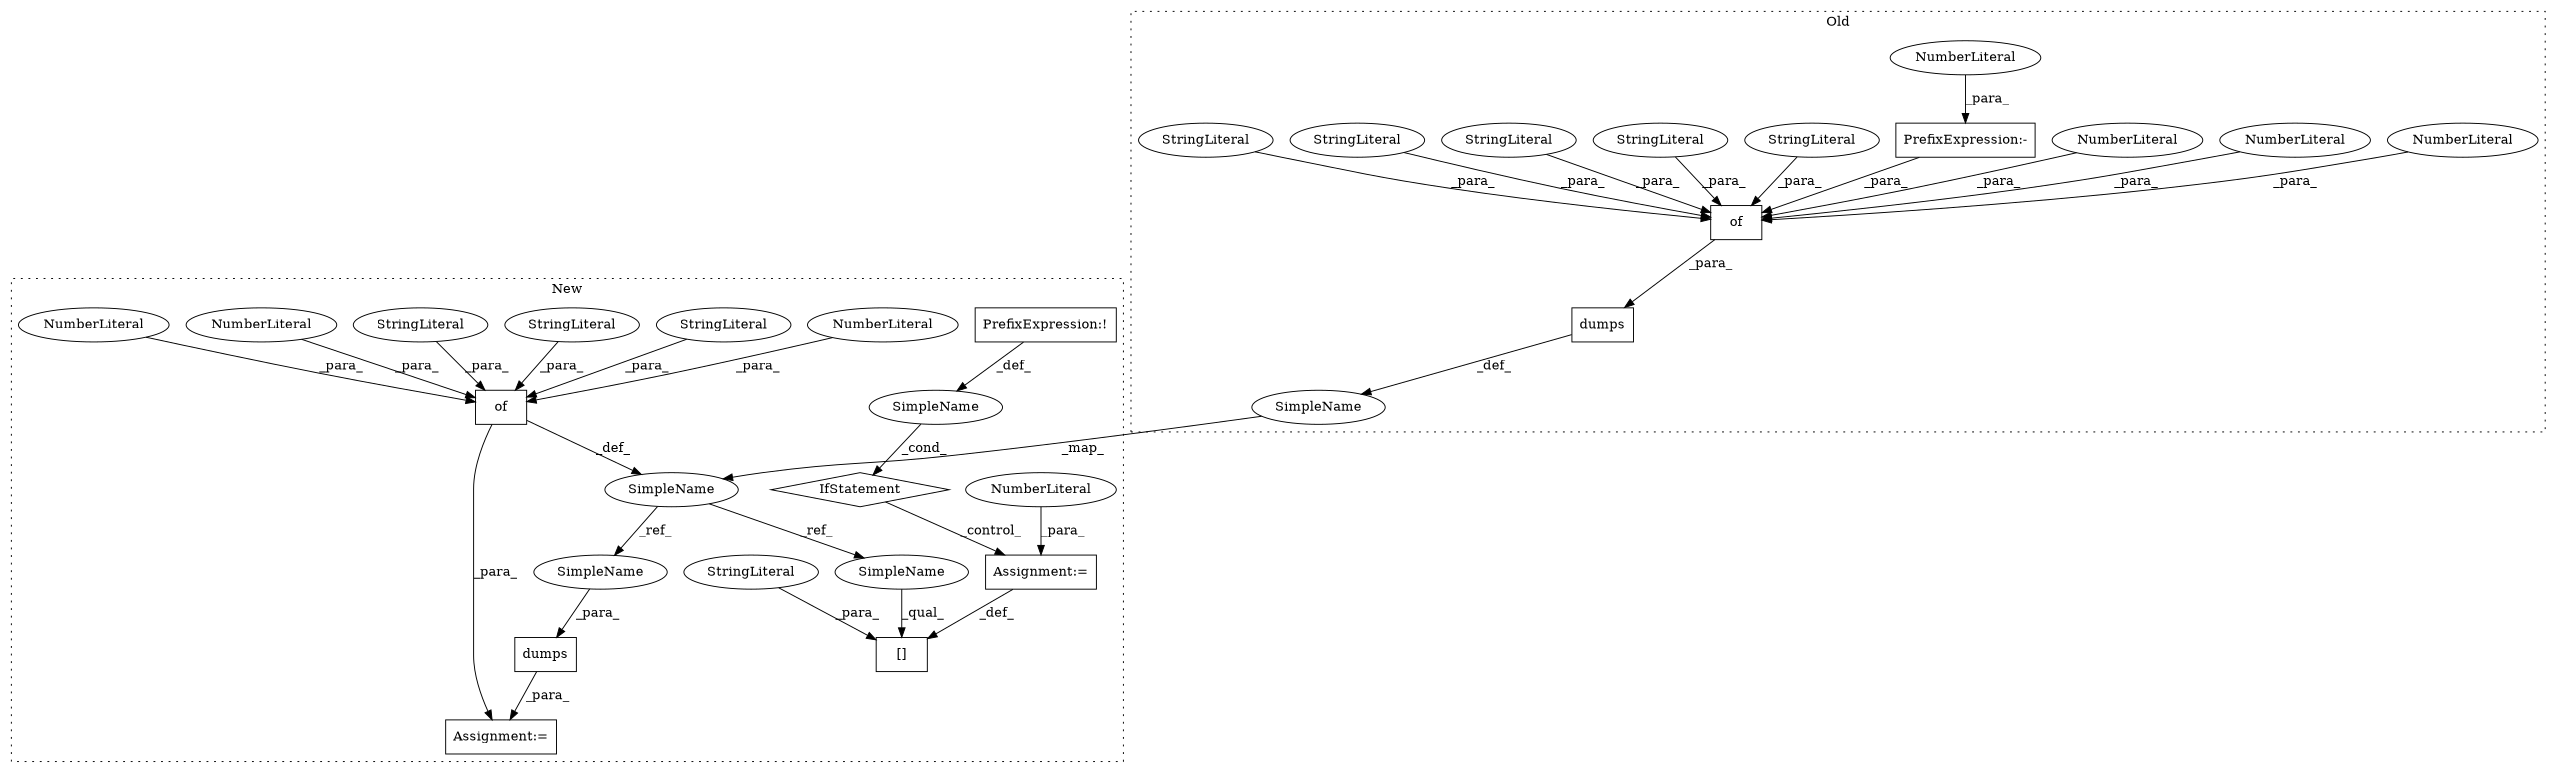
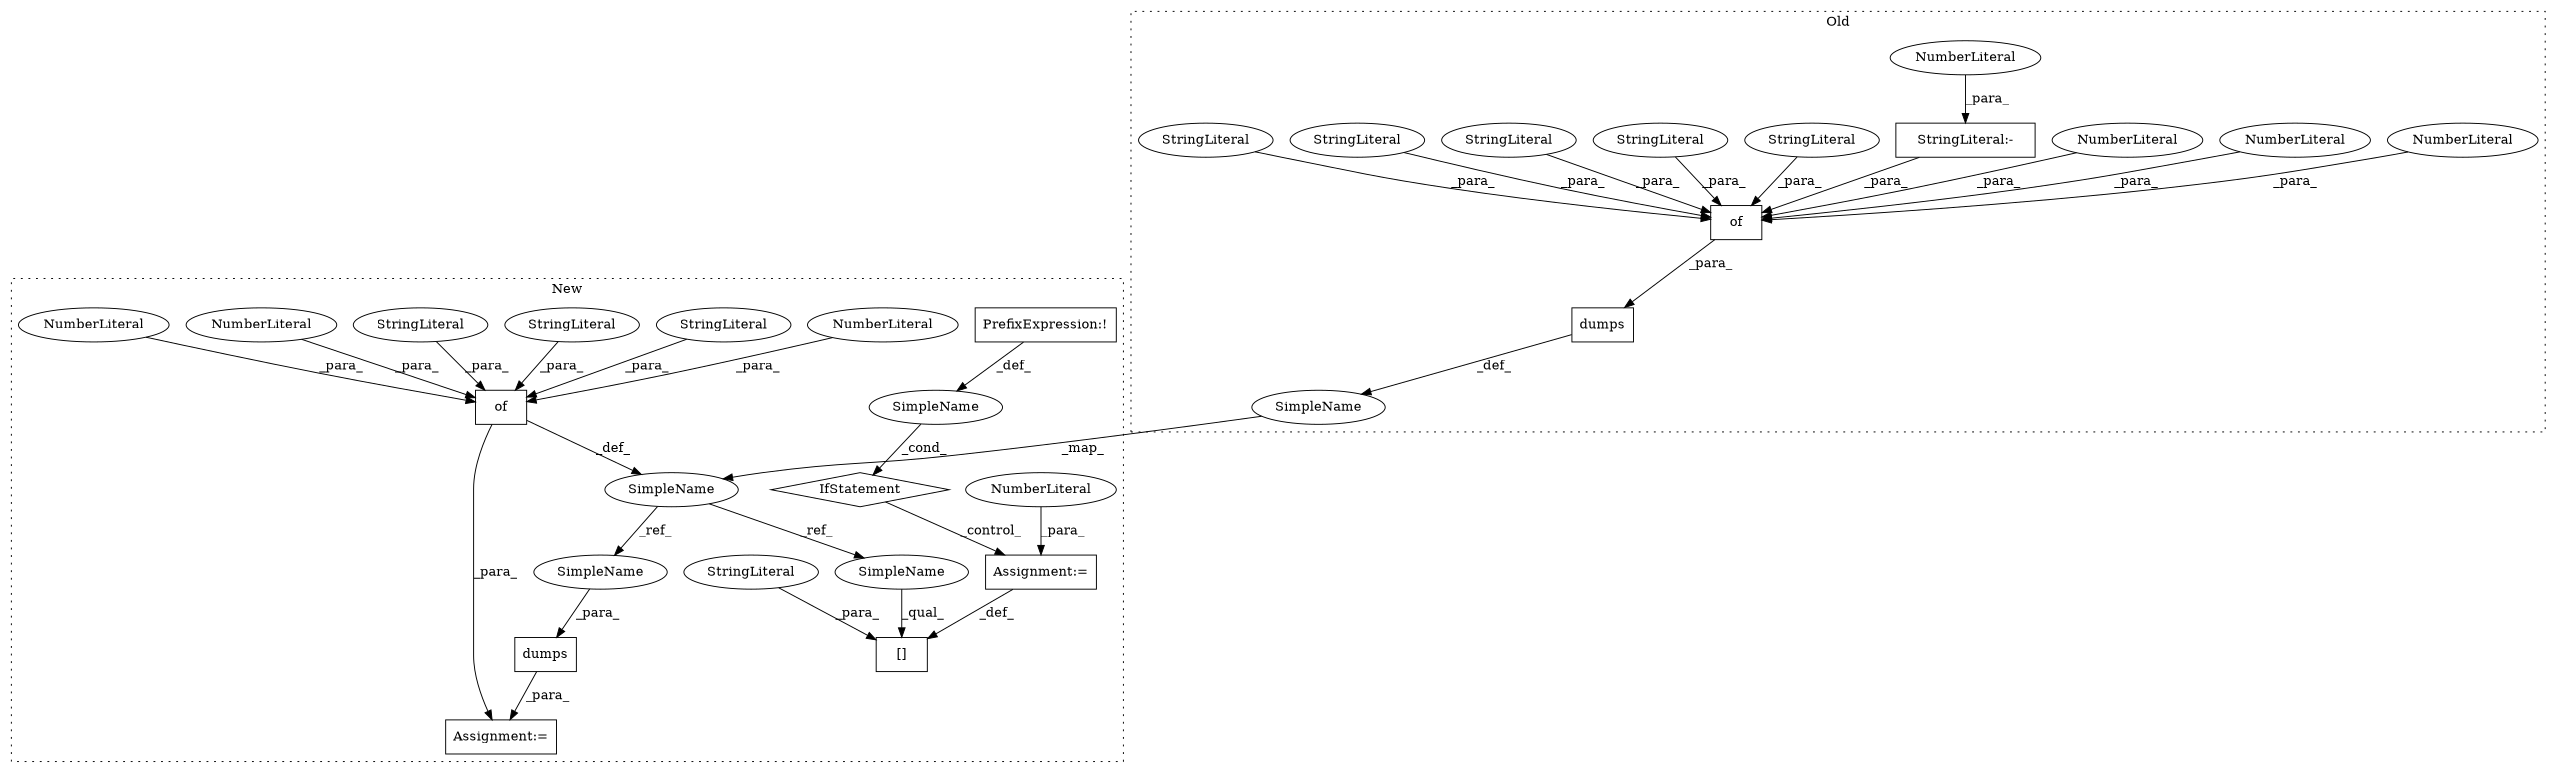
node "PrefixExpression:-": label "PrefixExpression:-" -> "StringLiteral:-"
